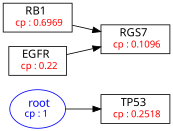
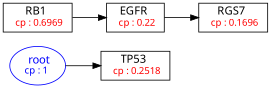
edge "RB1" -> "RGS7": now "RB1" -> "EGFR"
node "RGS7": text "cp : 0.1096" -> "cp : 0.1696"
